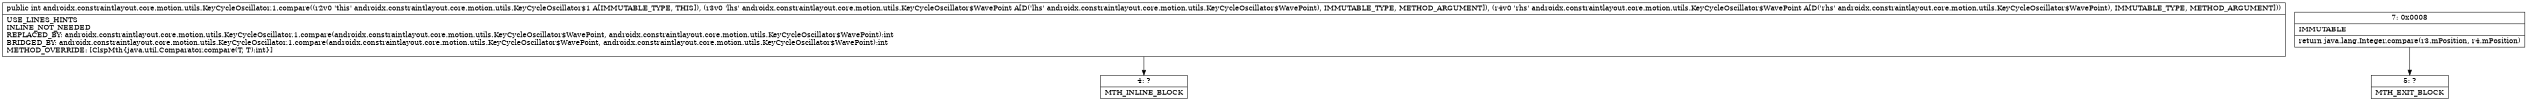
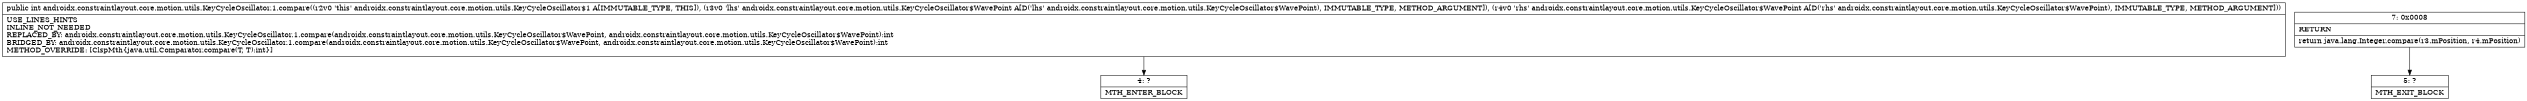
node "7: 0x0008": text "IMMUTABLE" -> "RETURN"
node "4: ?": text "MTH_INLINE_BLOCK" -> "MTH_ENTER_BLOCK"
